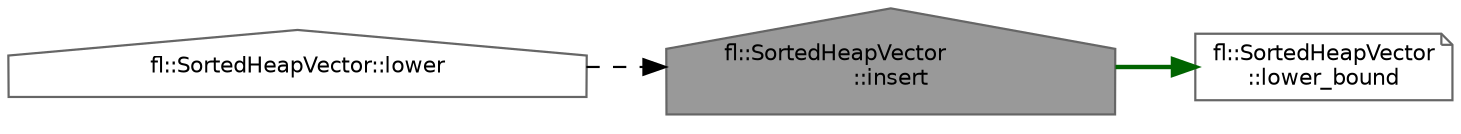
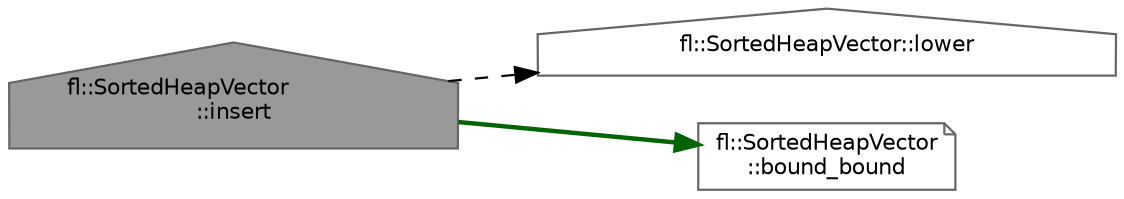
edge "fl::SortedHeapVector::lower" -> "fl::SortedHeapVector ::insert": reversed
node "fl::SortedHeapVector ::lower_bound": label "fl::SortedHeapVector ::lower_bound" -> "fl::SortedHeapVector ::bound_bound"
